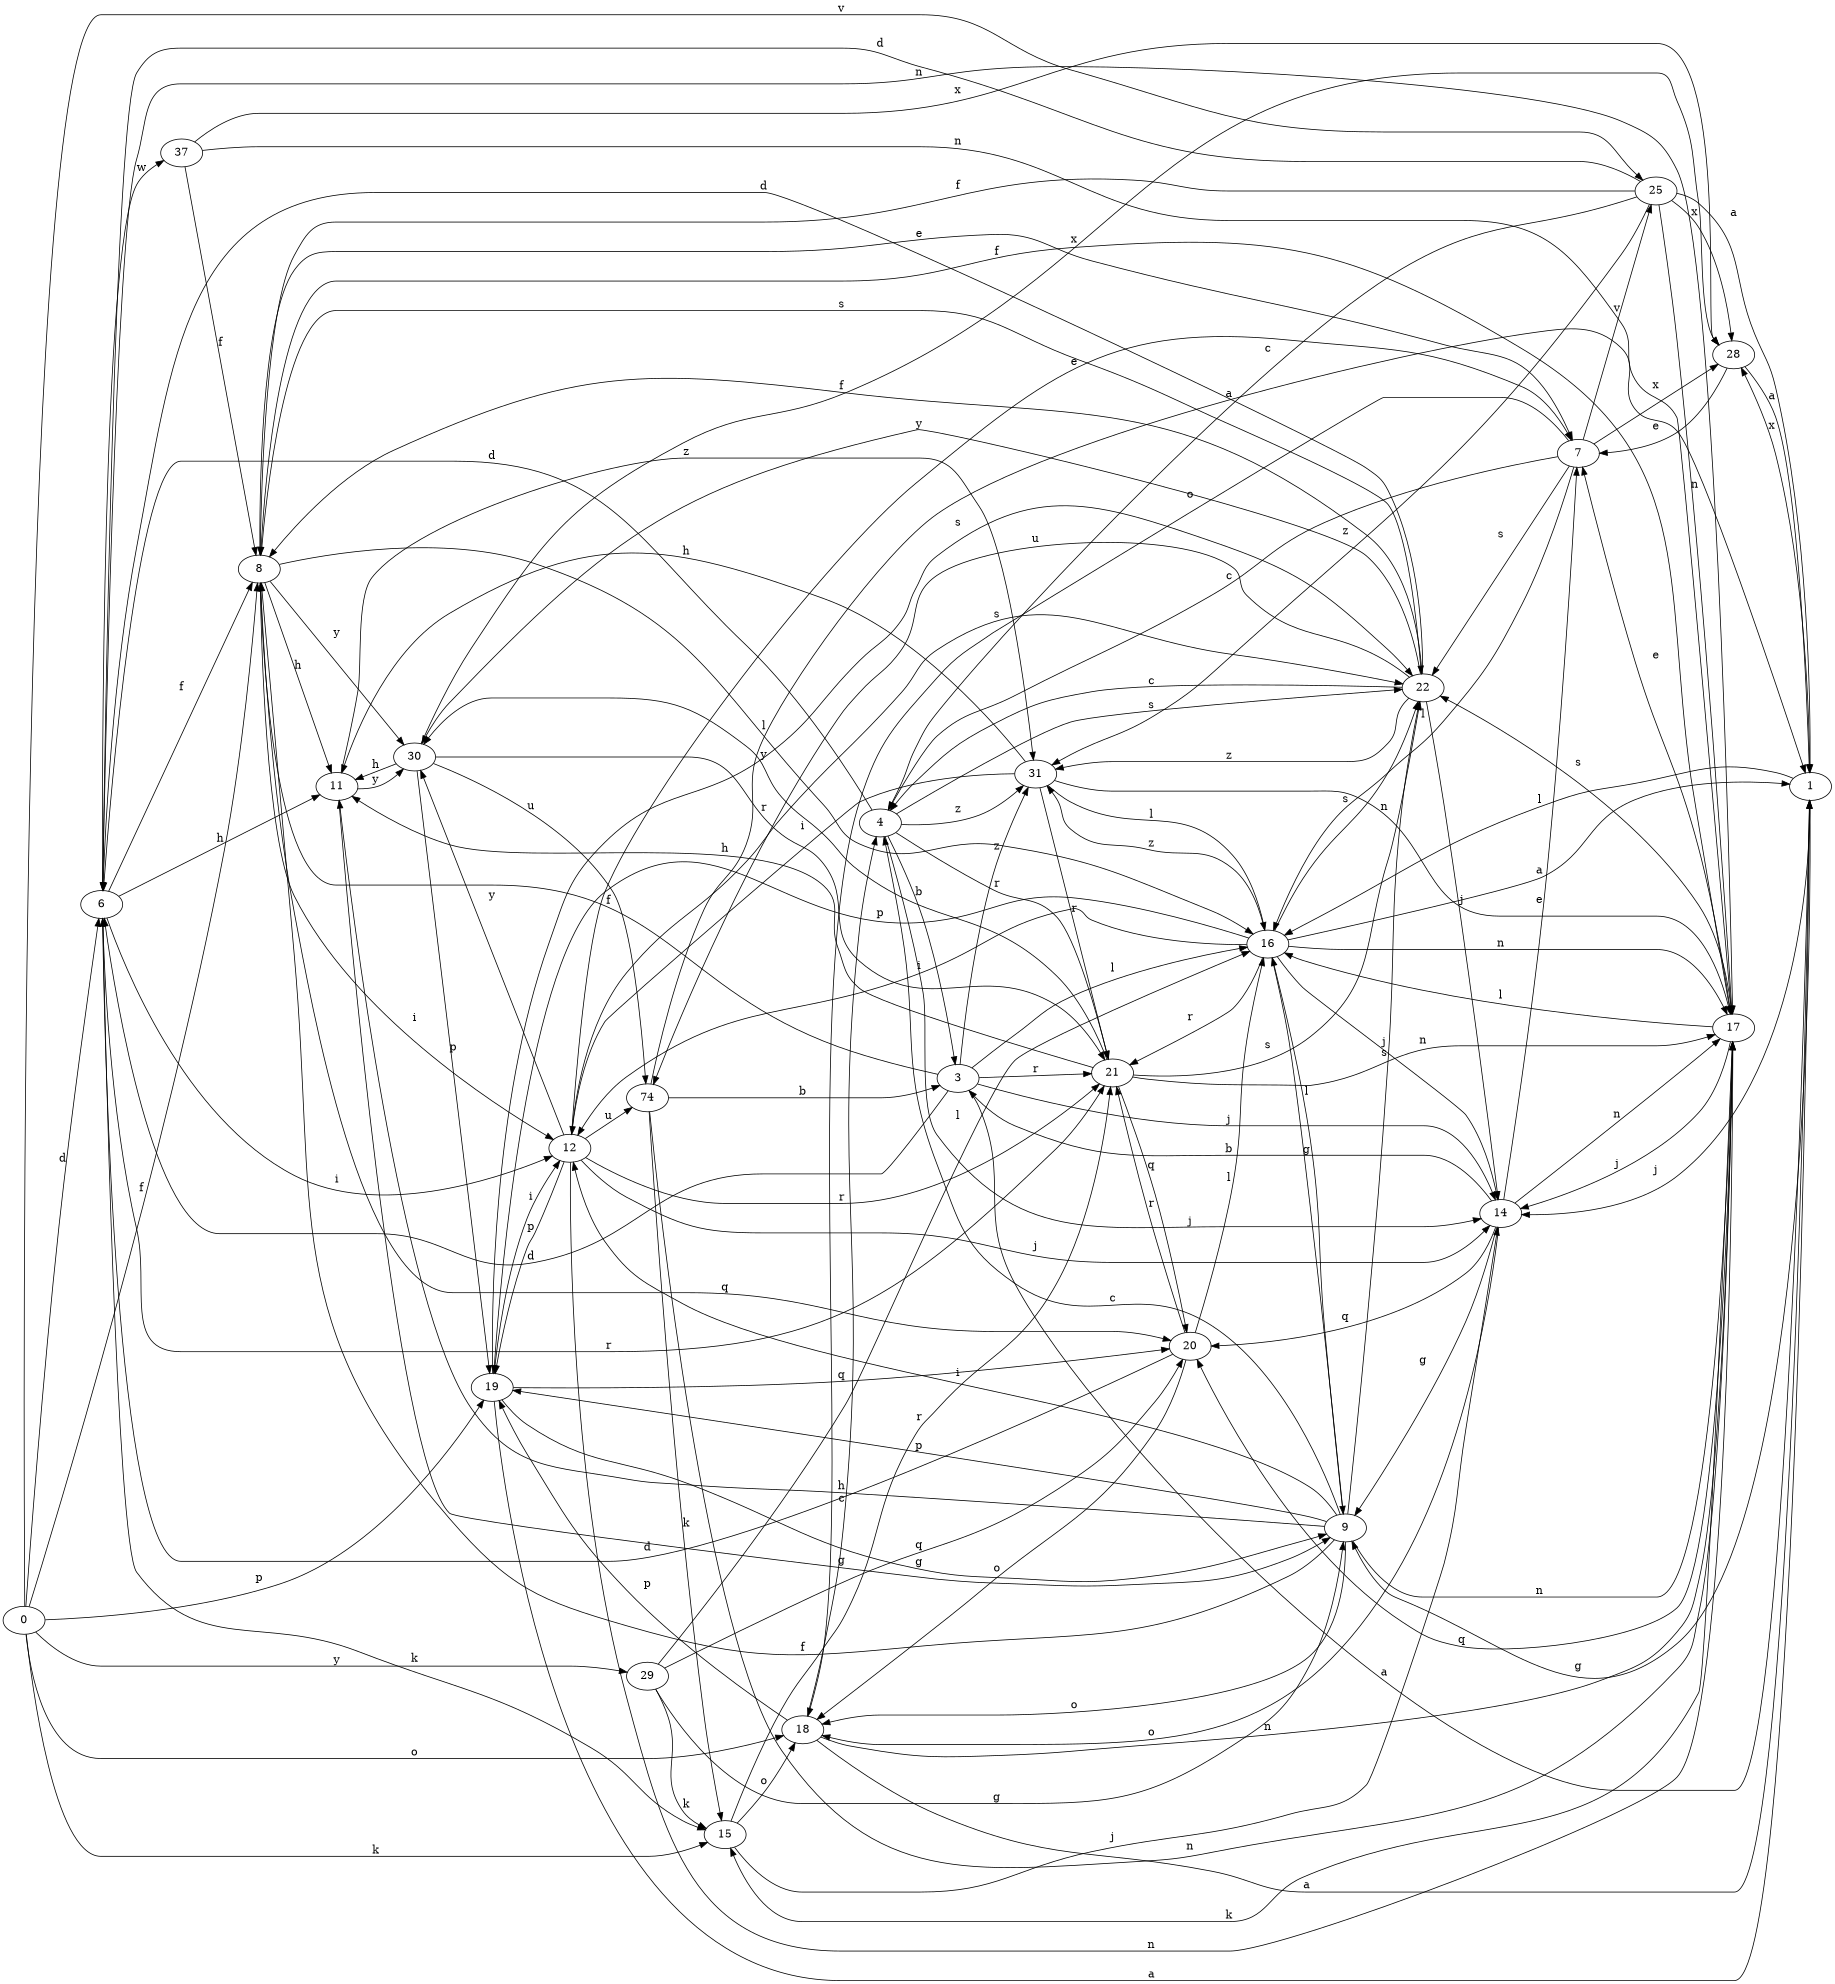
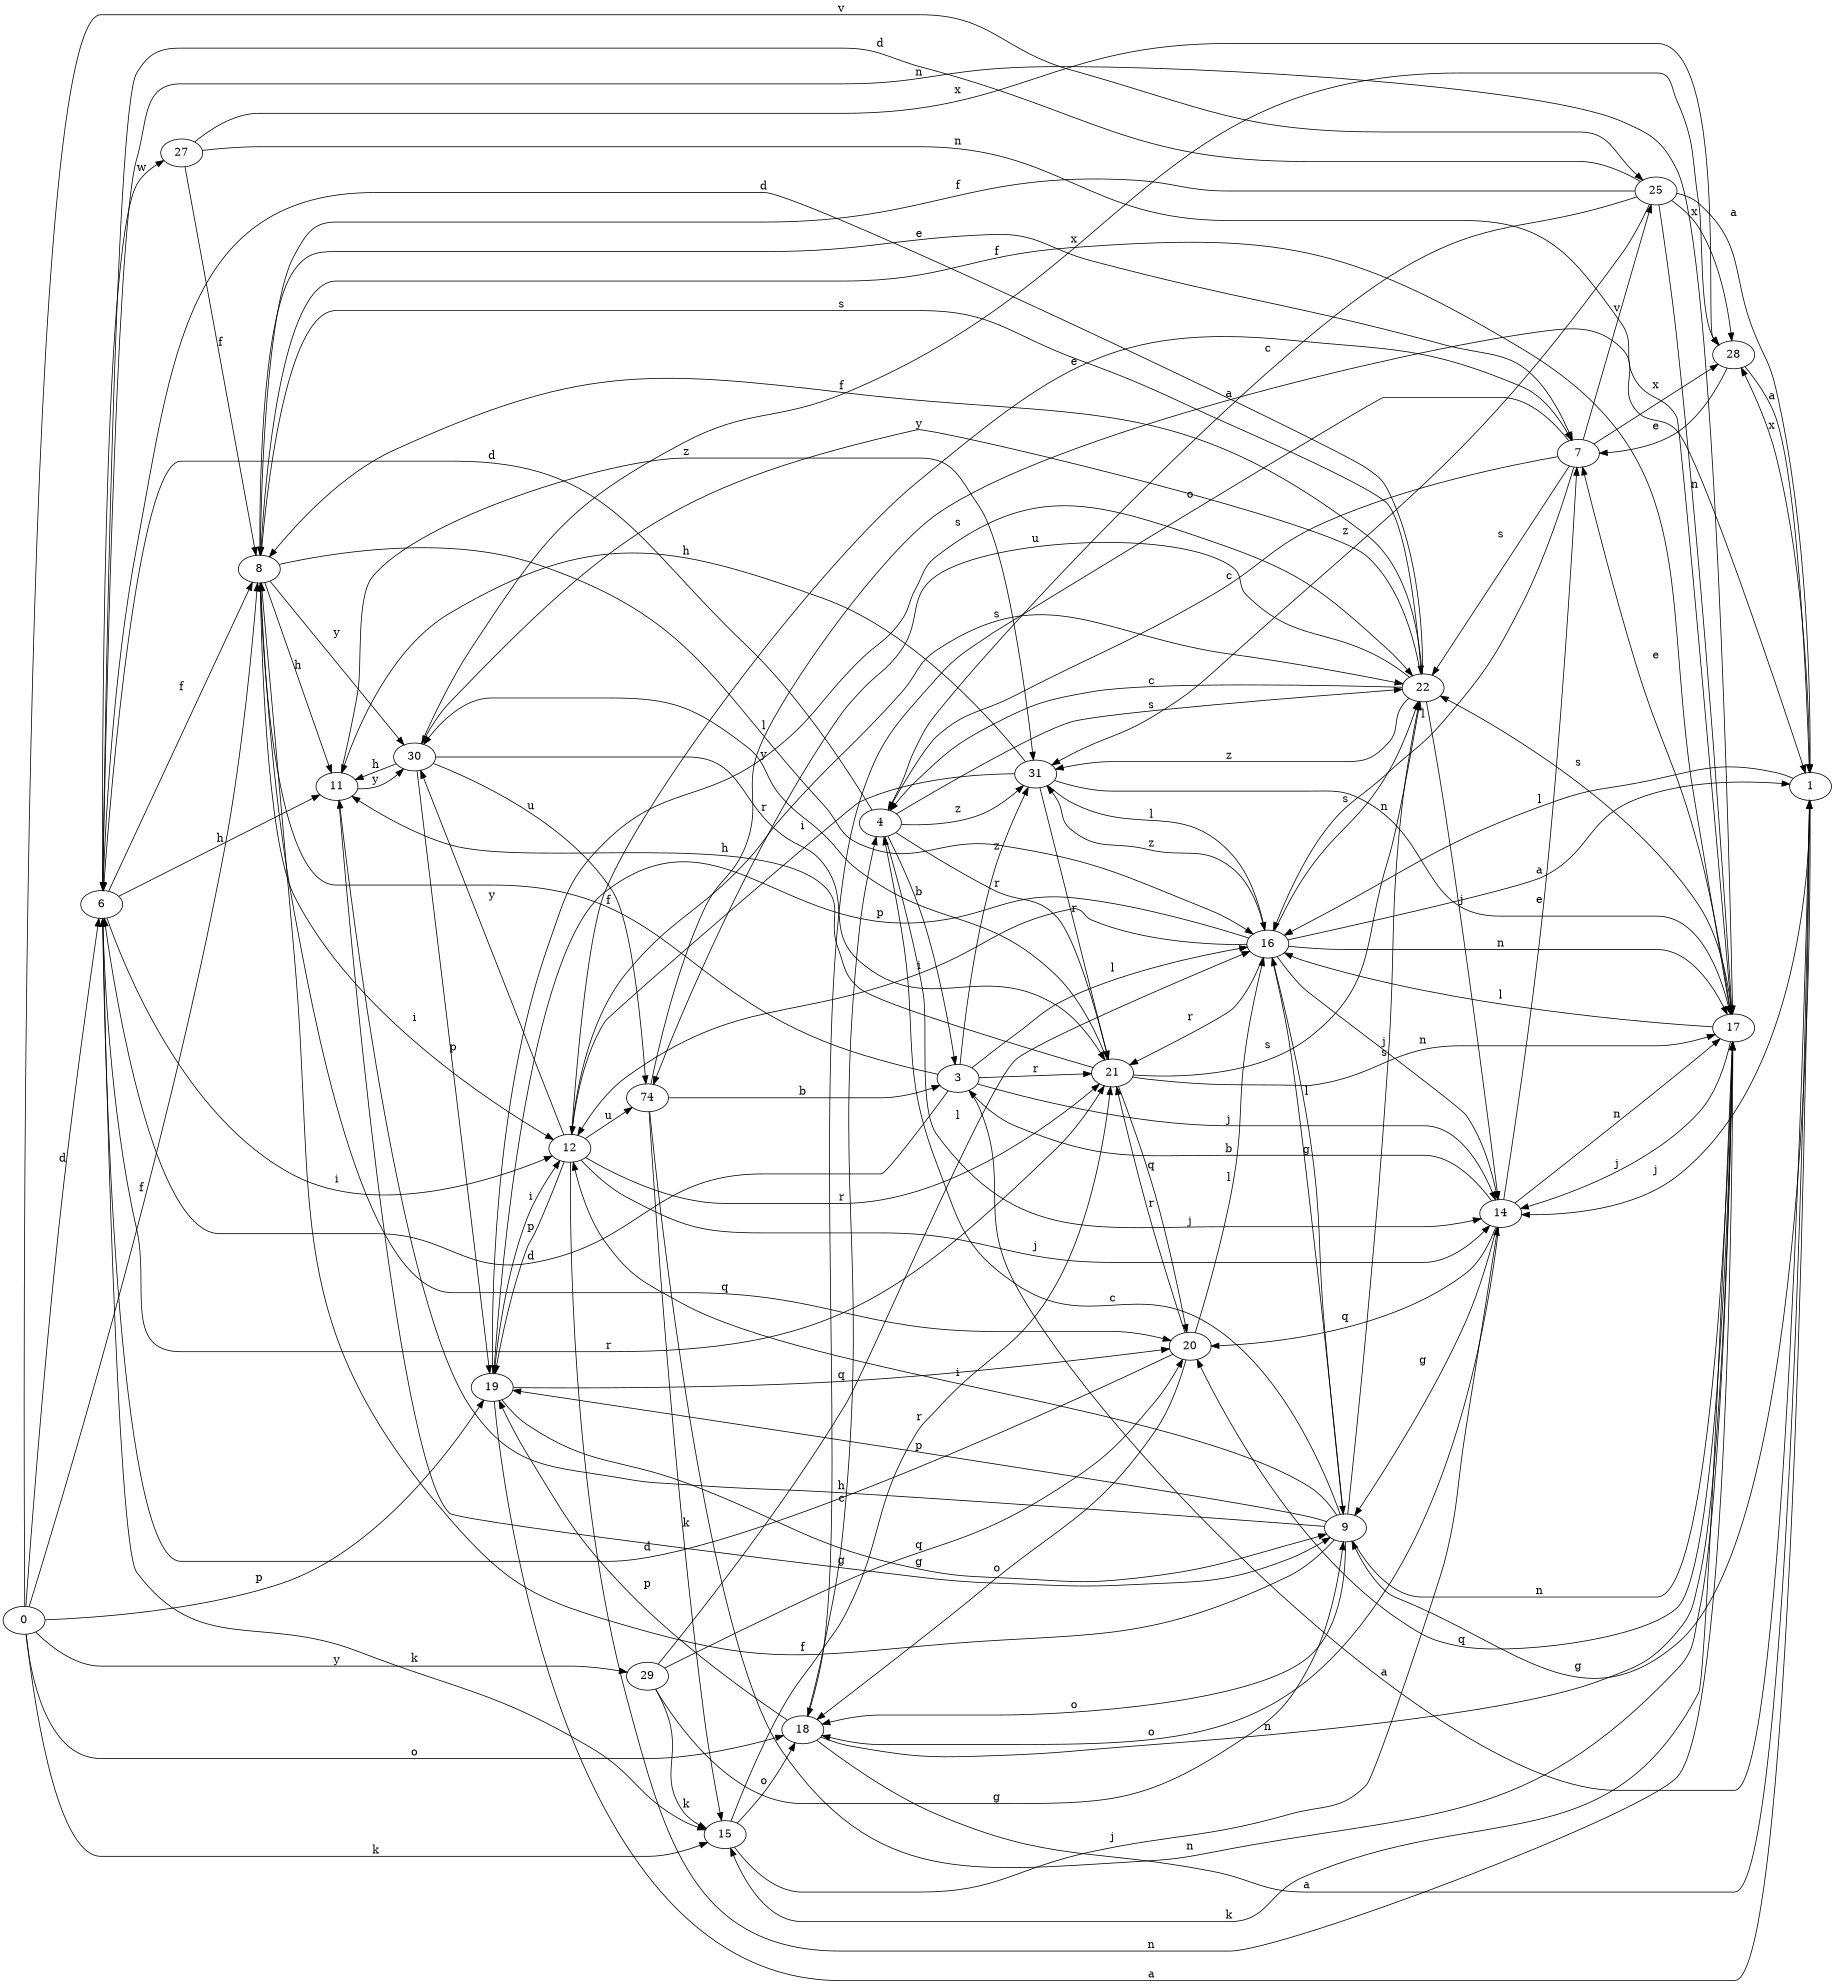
node "37": label "37" -> "27"
